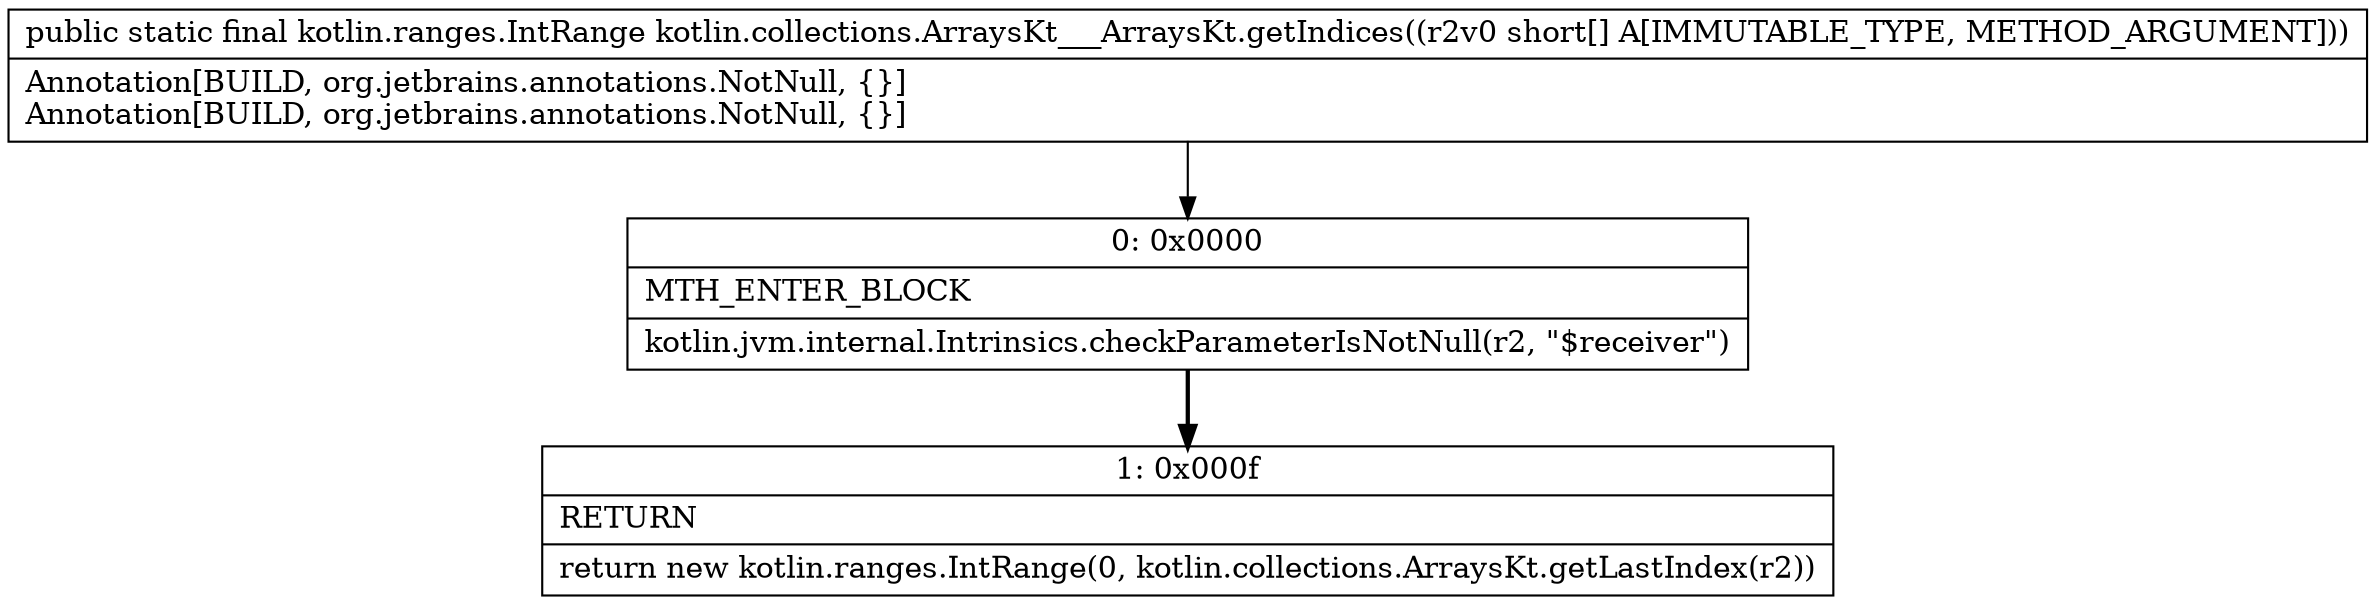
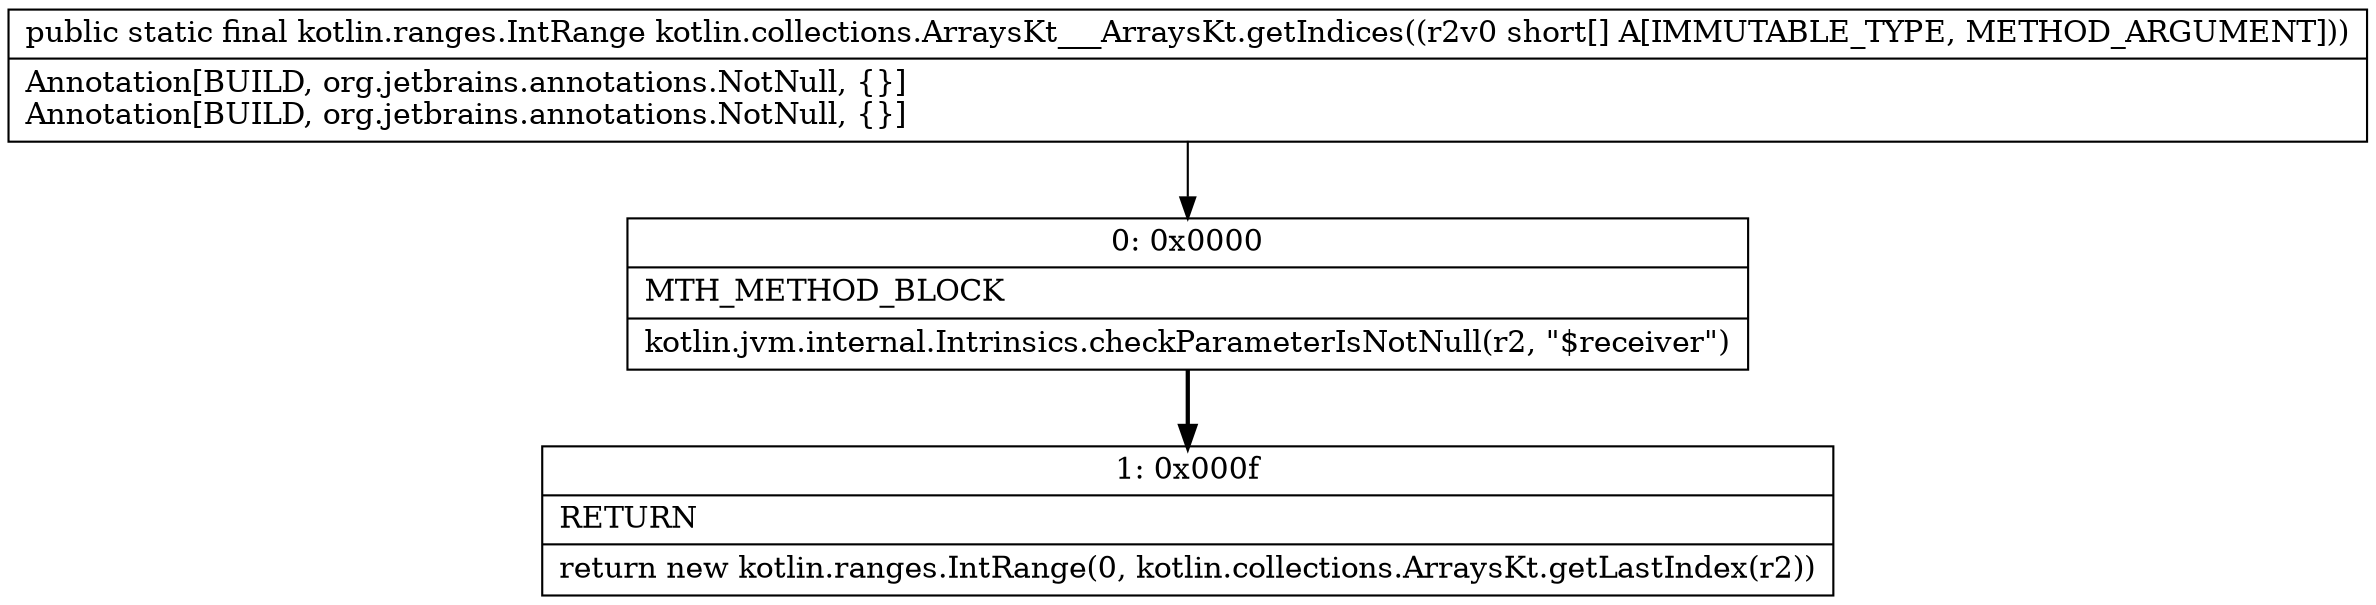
node "0: 0x0000": text "MTH_ENTER_BLOCK" -> "MTH_METHOD_BLOCK"
